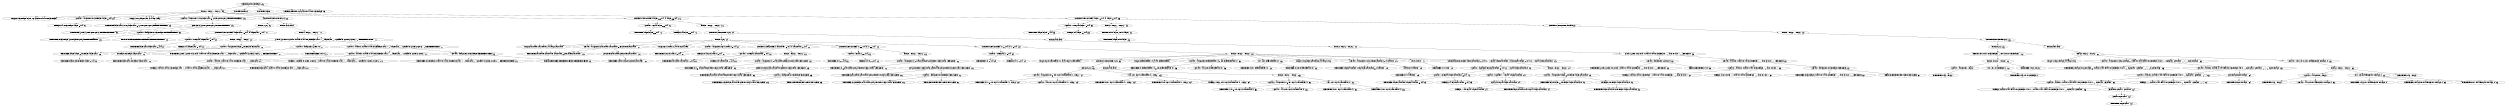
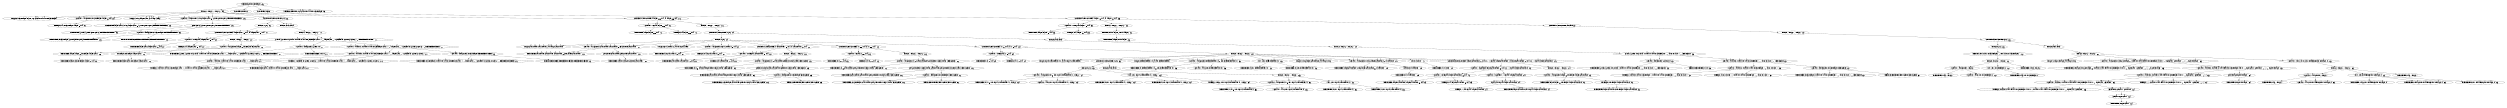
node "(<operator>.alloc,new ProjectHelper2())": added
edge "(IDENTIFIER,isr,new InputStreamReader(is))" -> "(<init>,new InputStreamReader(is))": reversed
